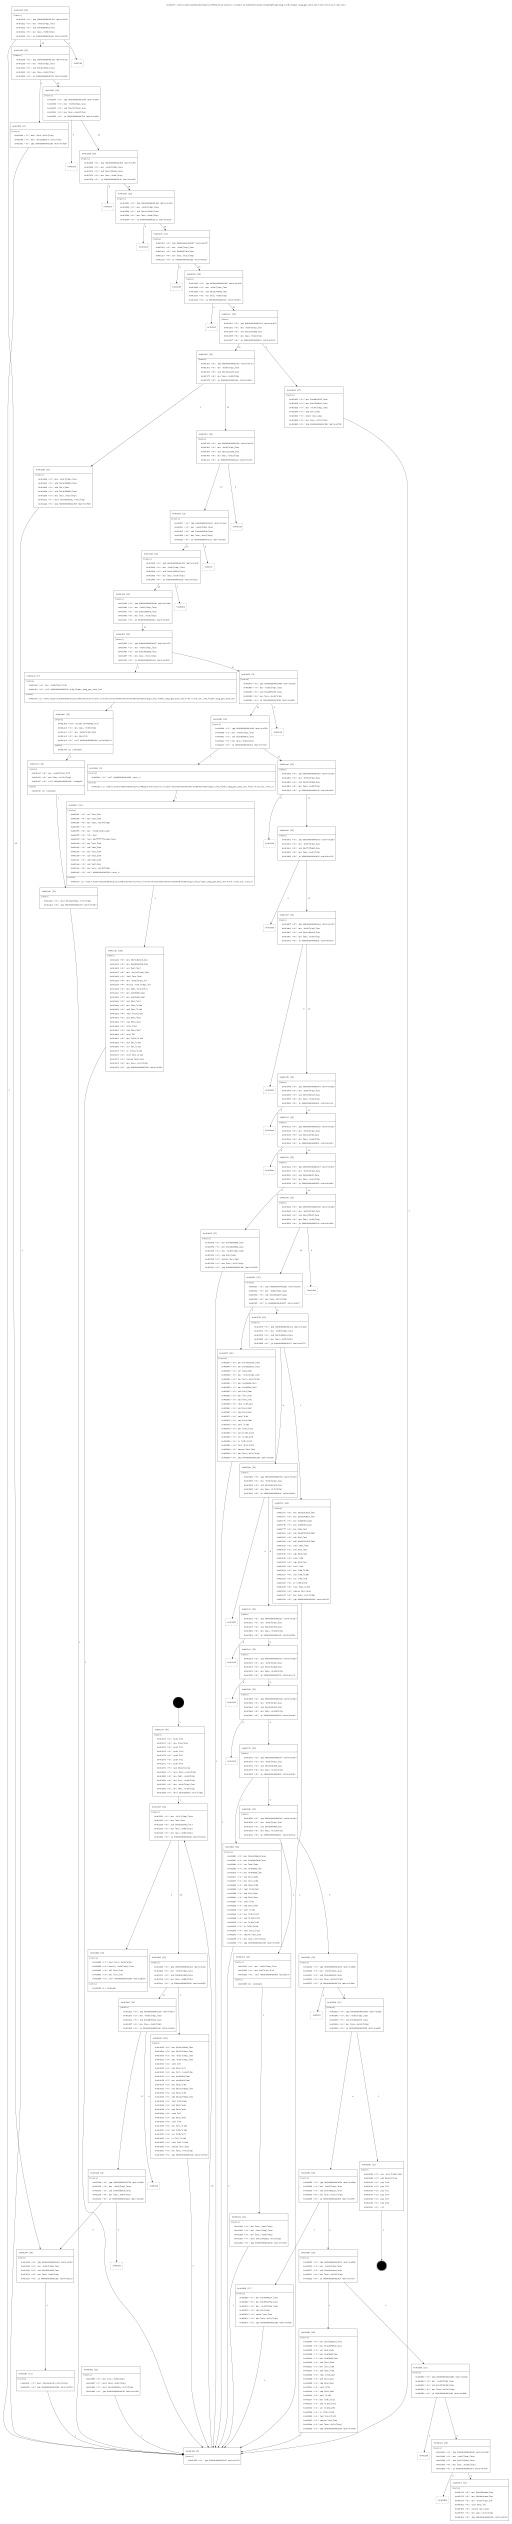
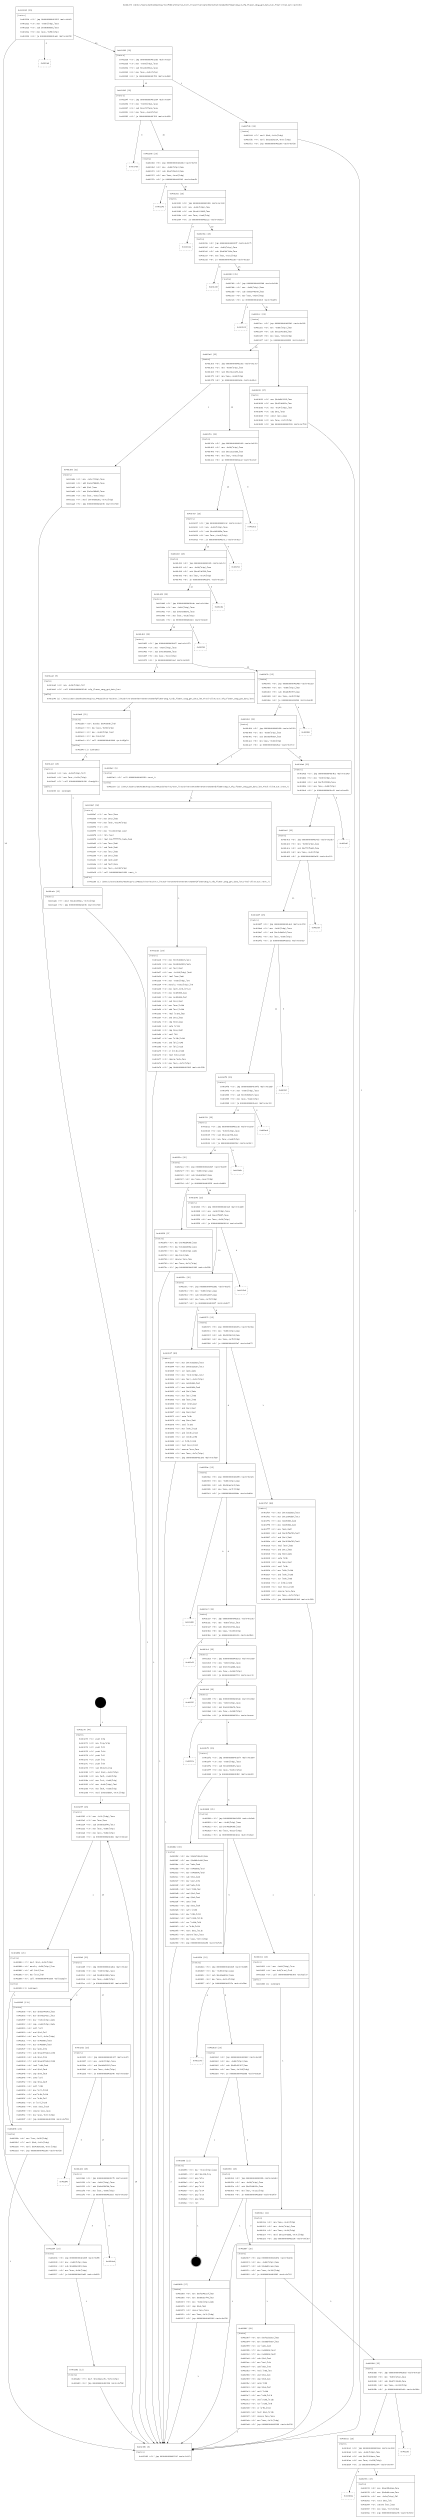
node "0x401b16": added
edge "0x401884 [23]" -> "0x40189b [23]": added, label "1"
edge "0x401905 [111]" -> "0x402196 [5]": removed, label "2"
